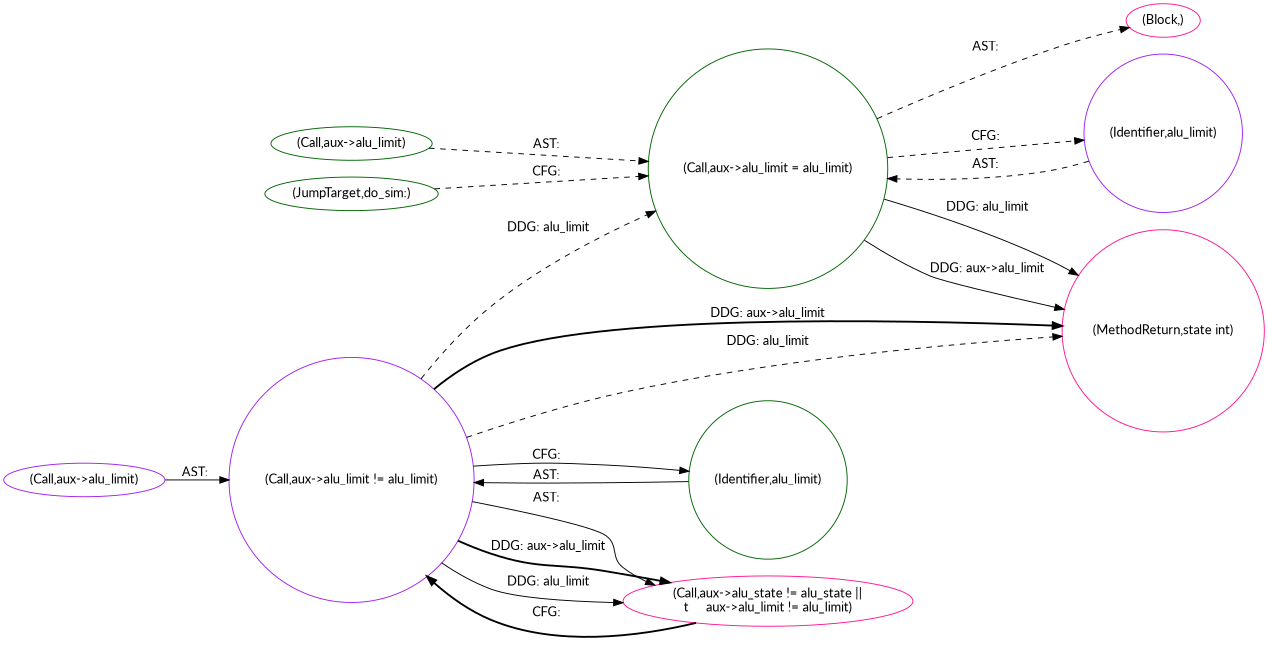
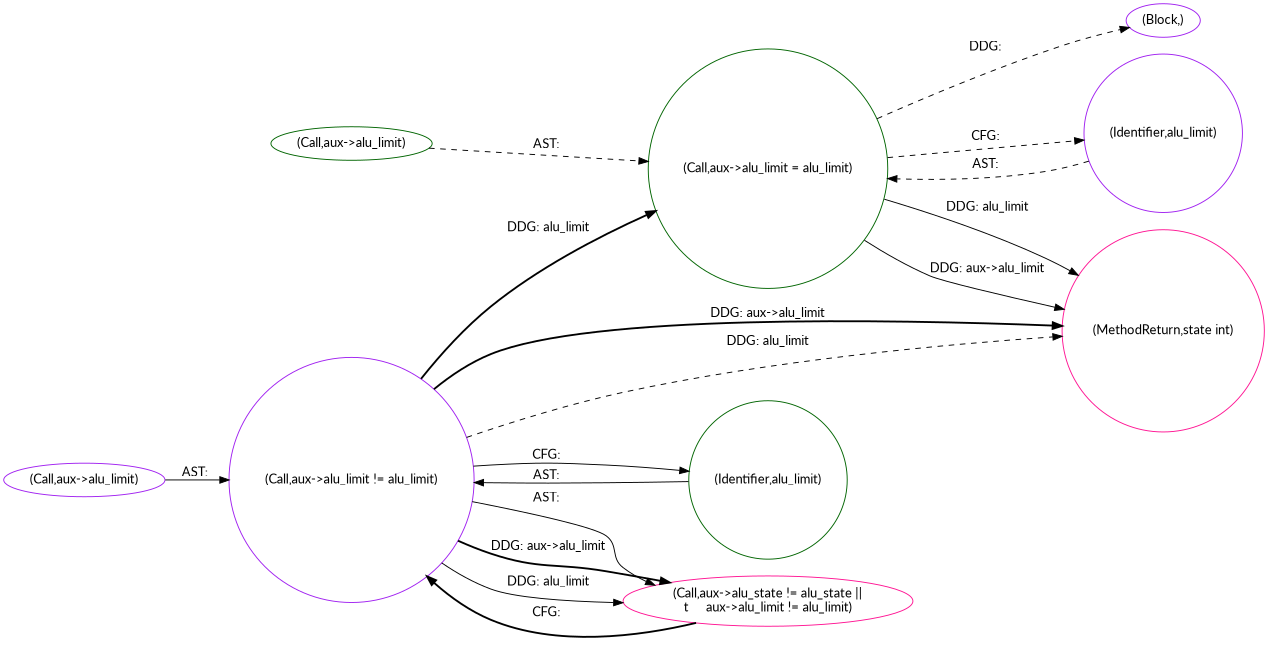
node "(Block,)": color deeppink -> purple
edge "(Call,aux->alu_limit = alu_limit)" -> "(Block,)": label "AST: " -> "DDG: "
node "(JumpTarget,do_sim:)": removed
edge "(Call,aux->alu_limit != alu_limit)" -> "(Call,aux->alu_limit = alu_limit)": style dashed -> bold
